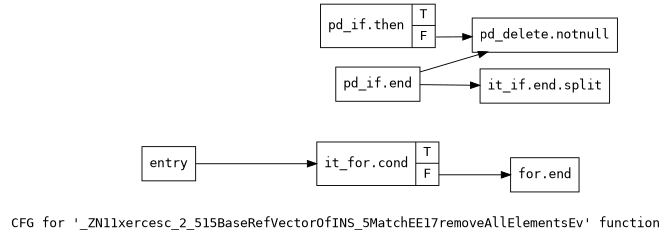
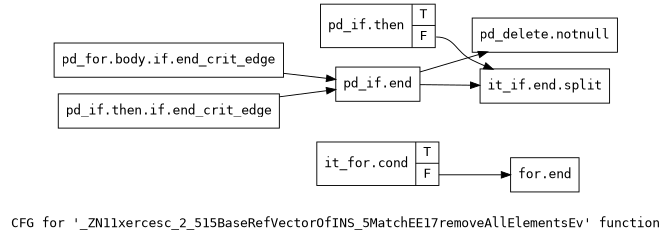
edge "pd_if.then" -> "pd_delete.notnull": now "pd_if.then" -> "it_if.end.split"
node "pd_for.body.if.end_crit_edge": added
node "pd_if.then.if.end_crit_edge": added
node "entry": removed
